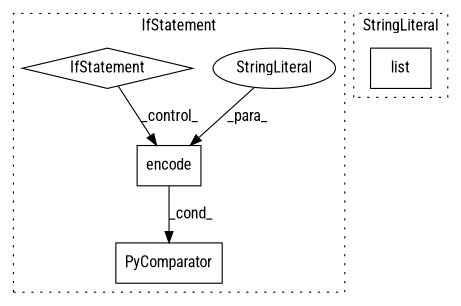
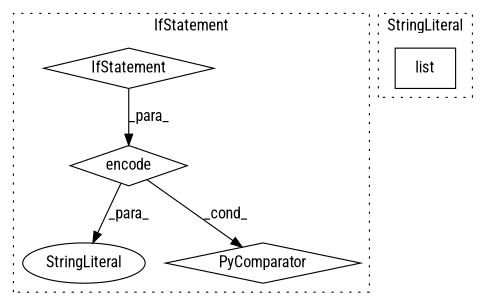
edge "StringLiteral" -> "encode": reversed
edge "IfStatement" -> "encode": label "_control_" -> "_para_"
node "encode": shape box -> diamond
node "PyComparator": shape box -> diamond
